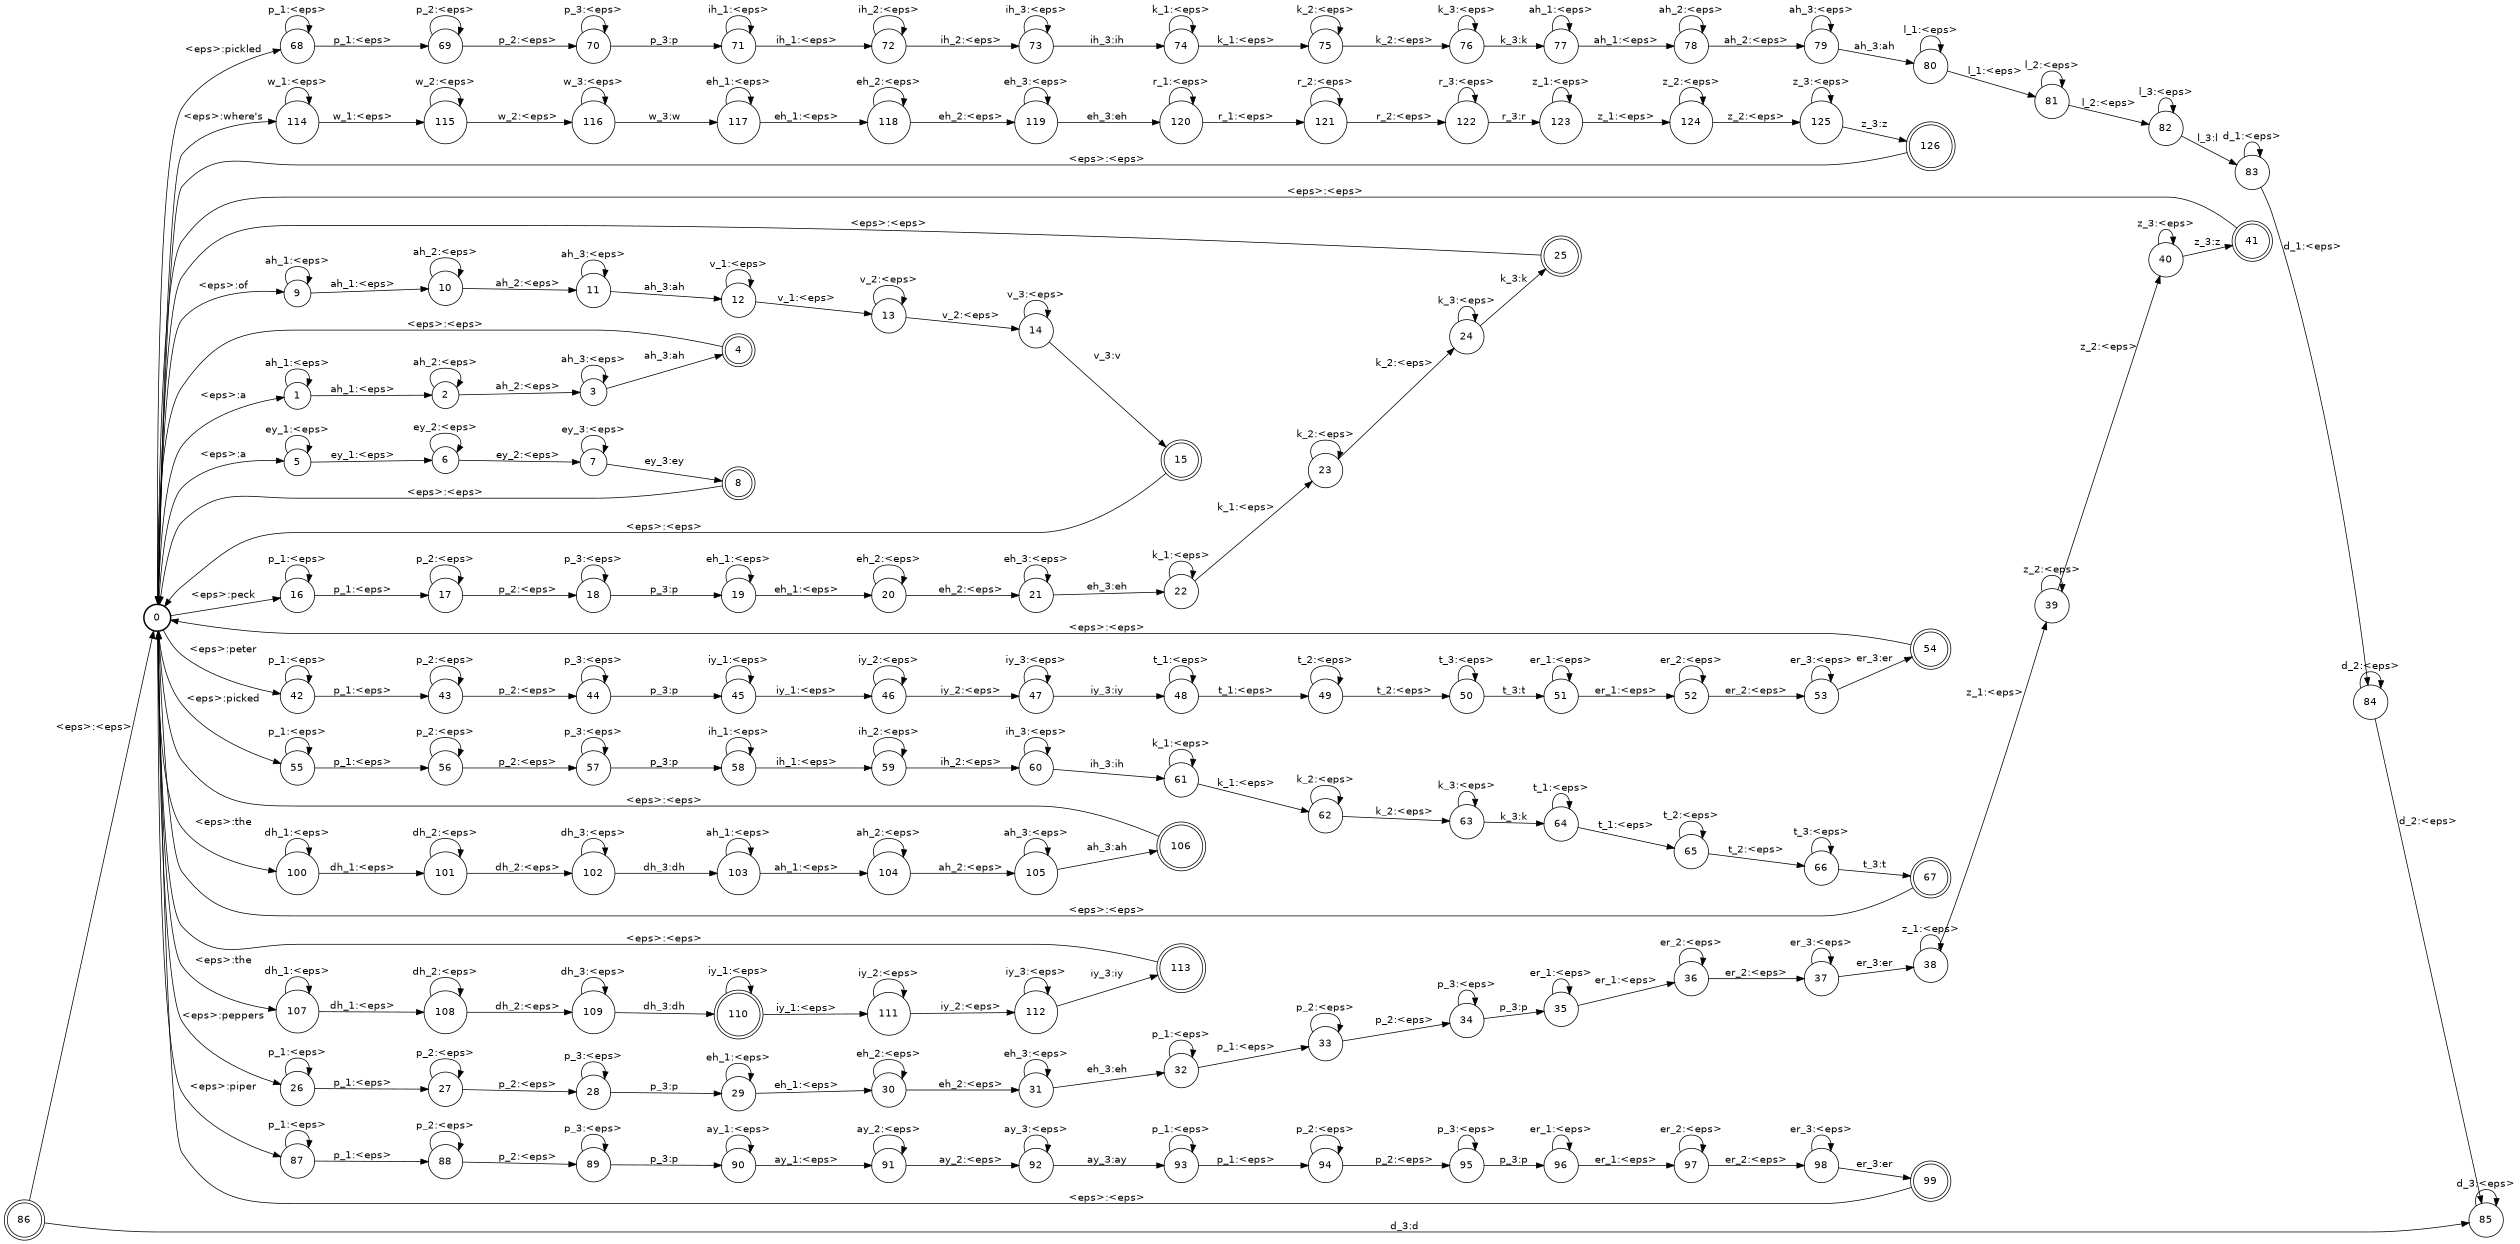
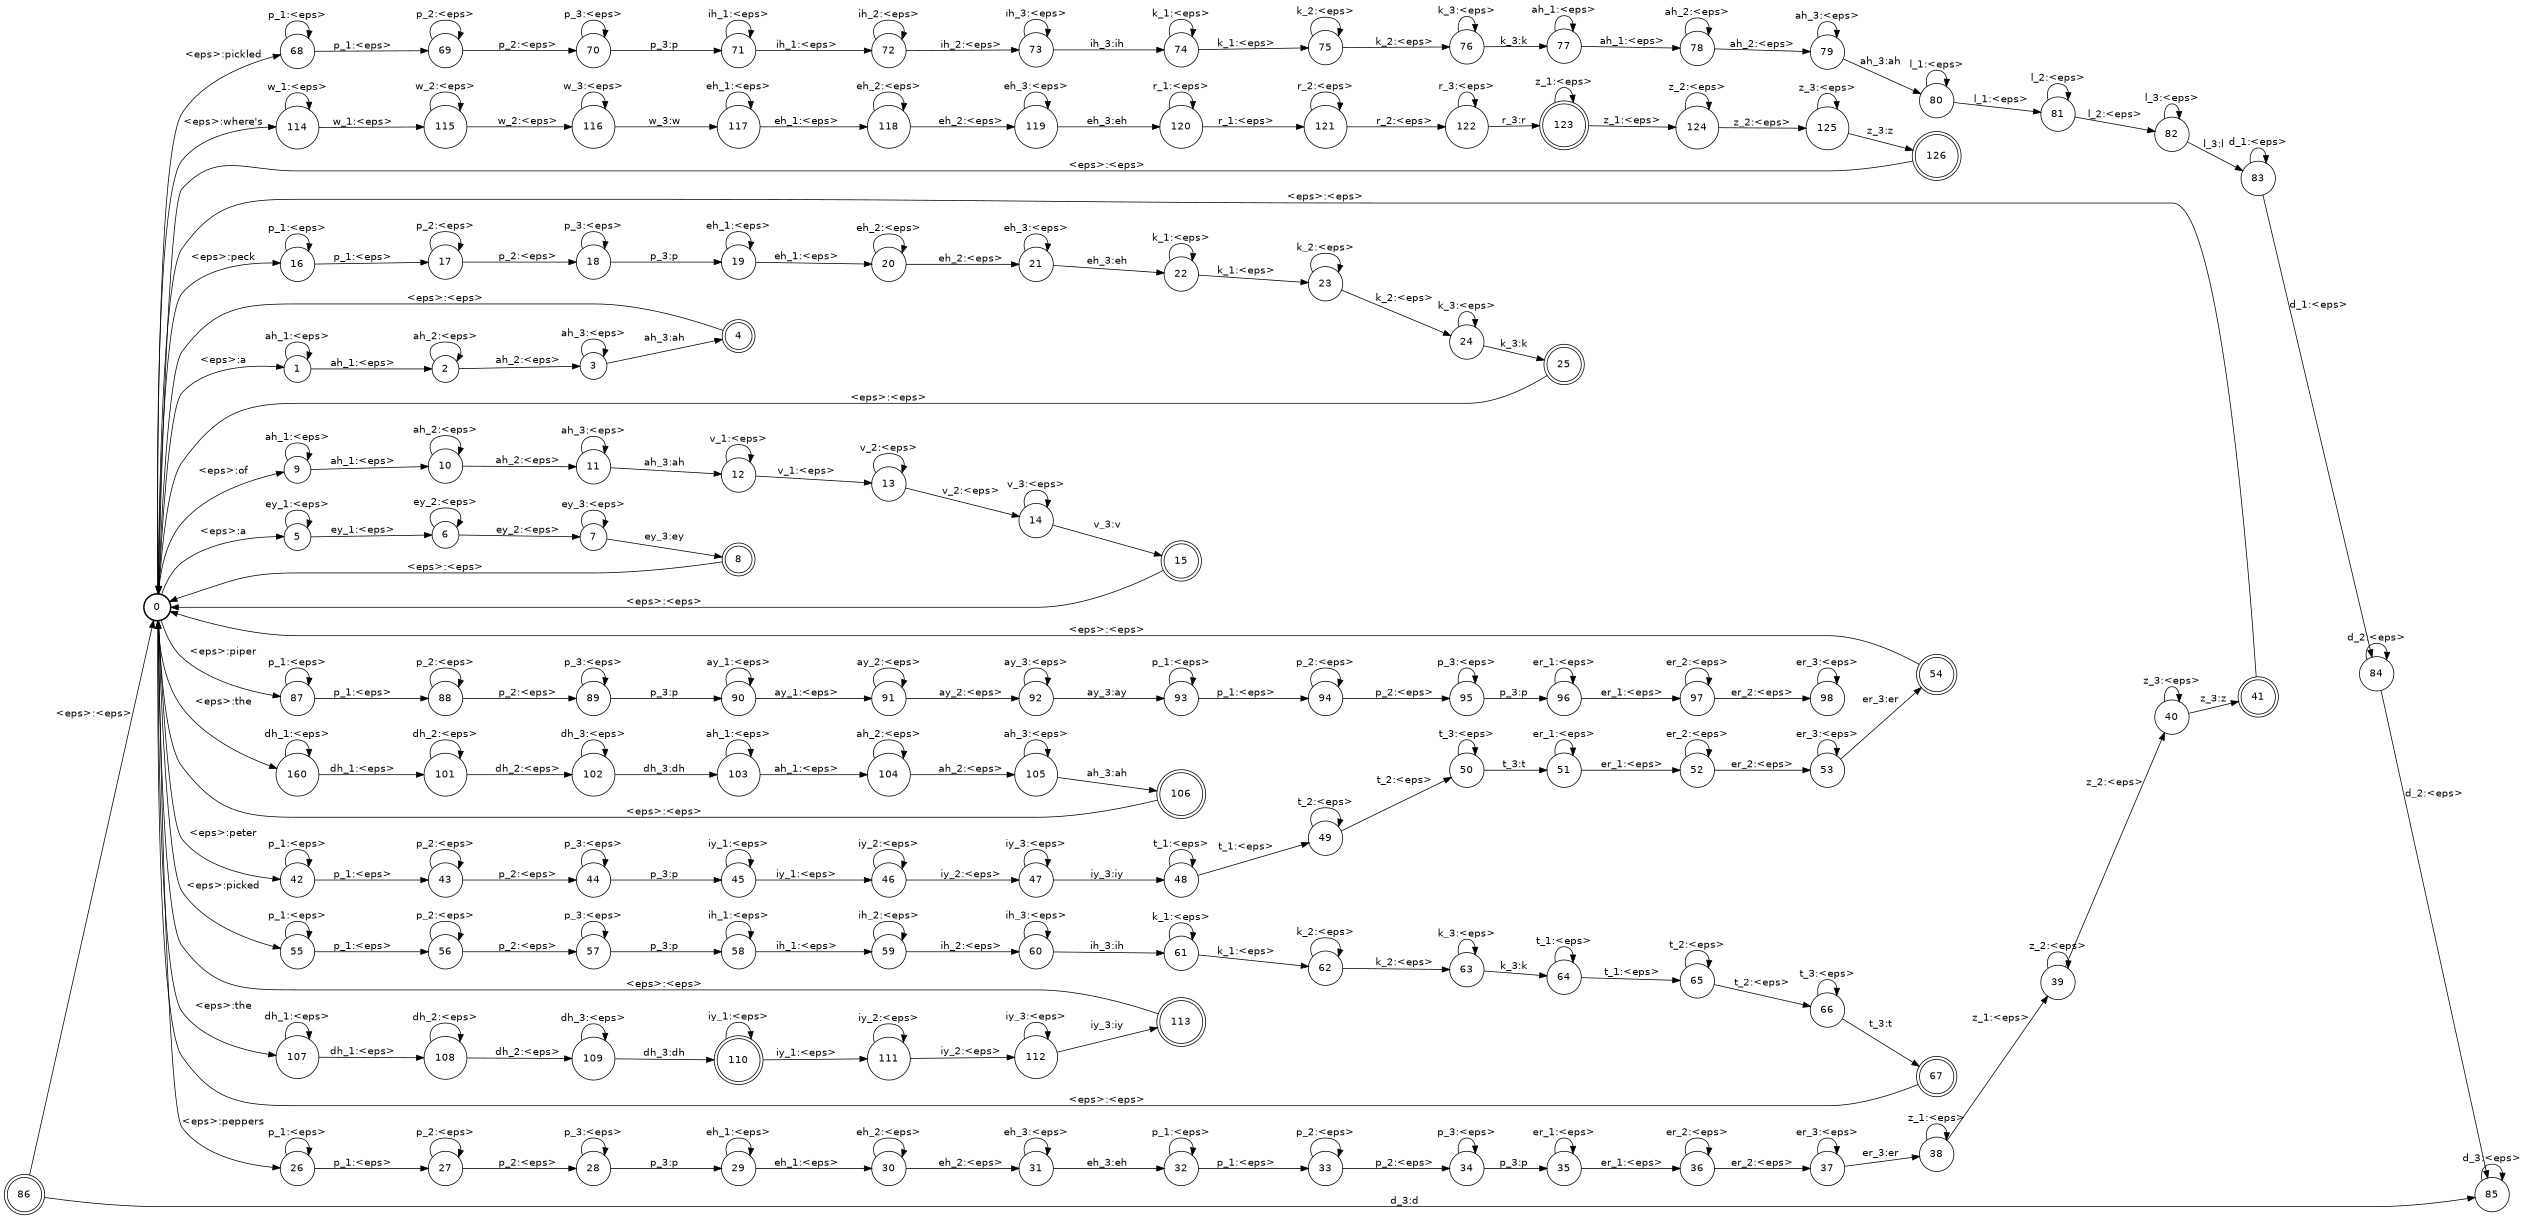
node "123": shape circle -> doublecircle
node "100": label "100" -> "160"
node "99": removed
